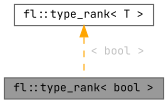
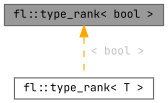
edge "fl::type_rank< bool >" -> "fl::type_rank< T >": reversed
